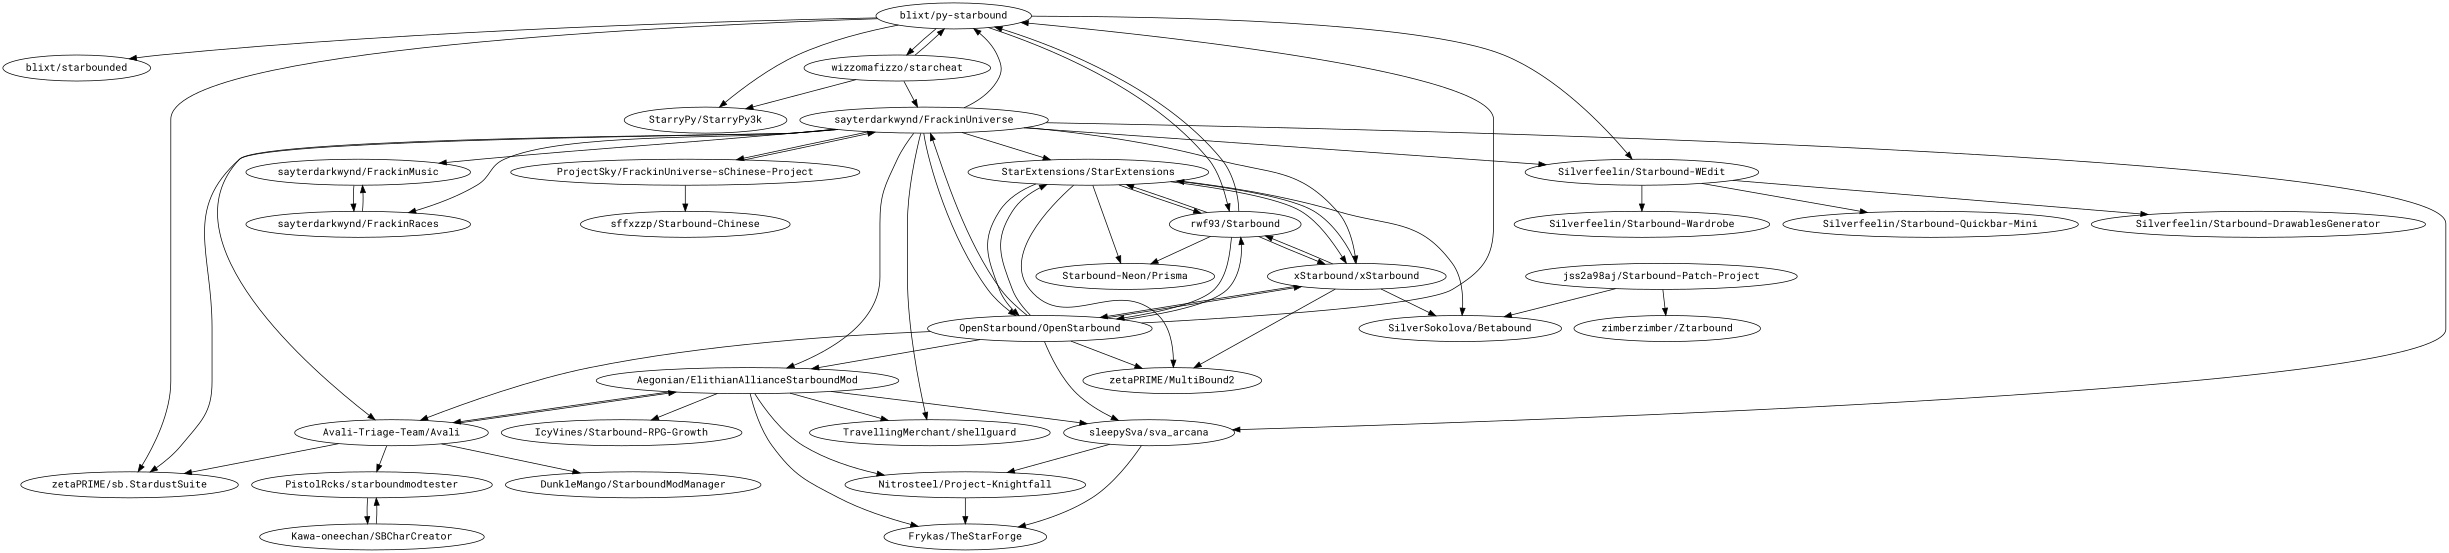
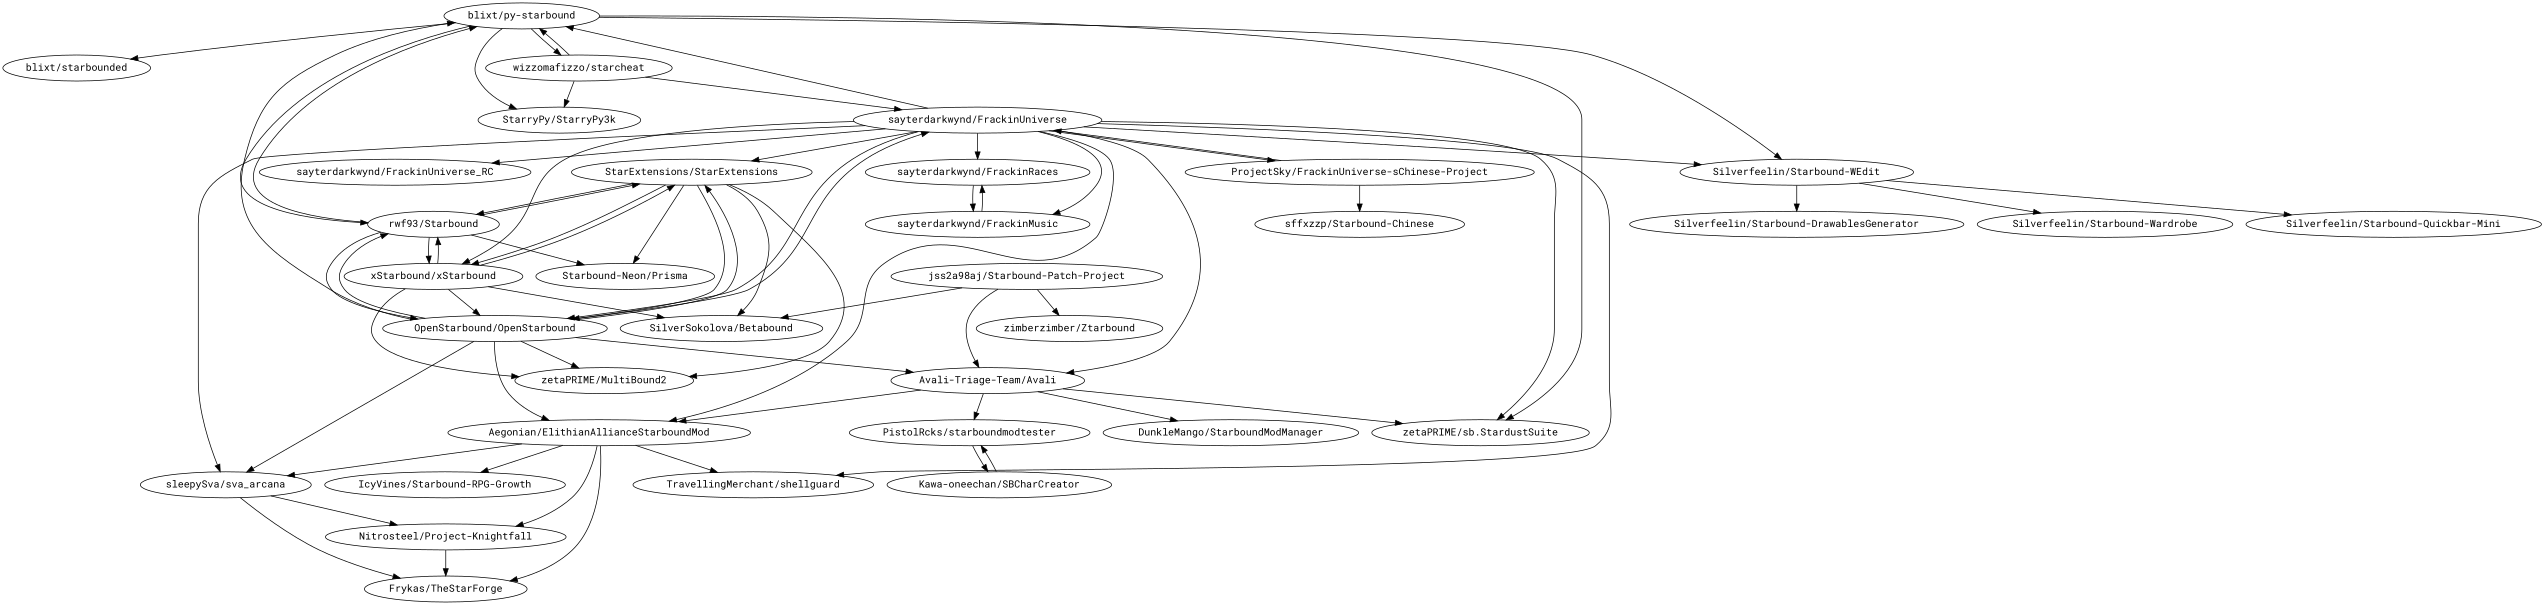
node "sayterdarkwynd/FrackinUniverse_RC": added
edge "OpenStarbound/OpenStarbound" -> "xStarbound/xStarbound": removed
edge "Aegonian/ElithianAllianceStarboundMod" -> "Avali-Triage-Team/Avali": now "jss2a98aj/Starbound-Patch-Project" -> "Avali-Triage-Team/Avali"
